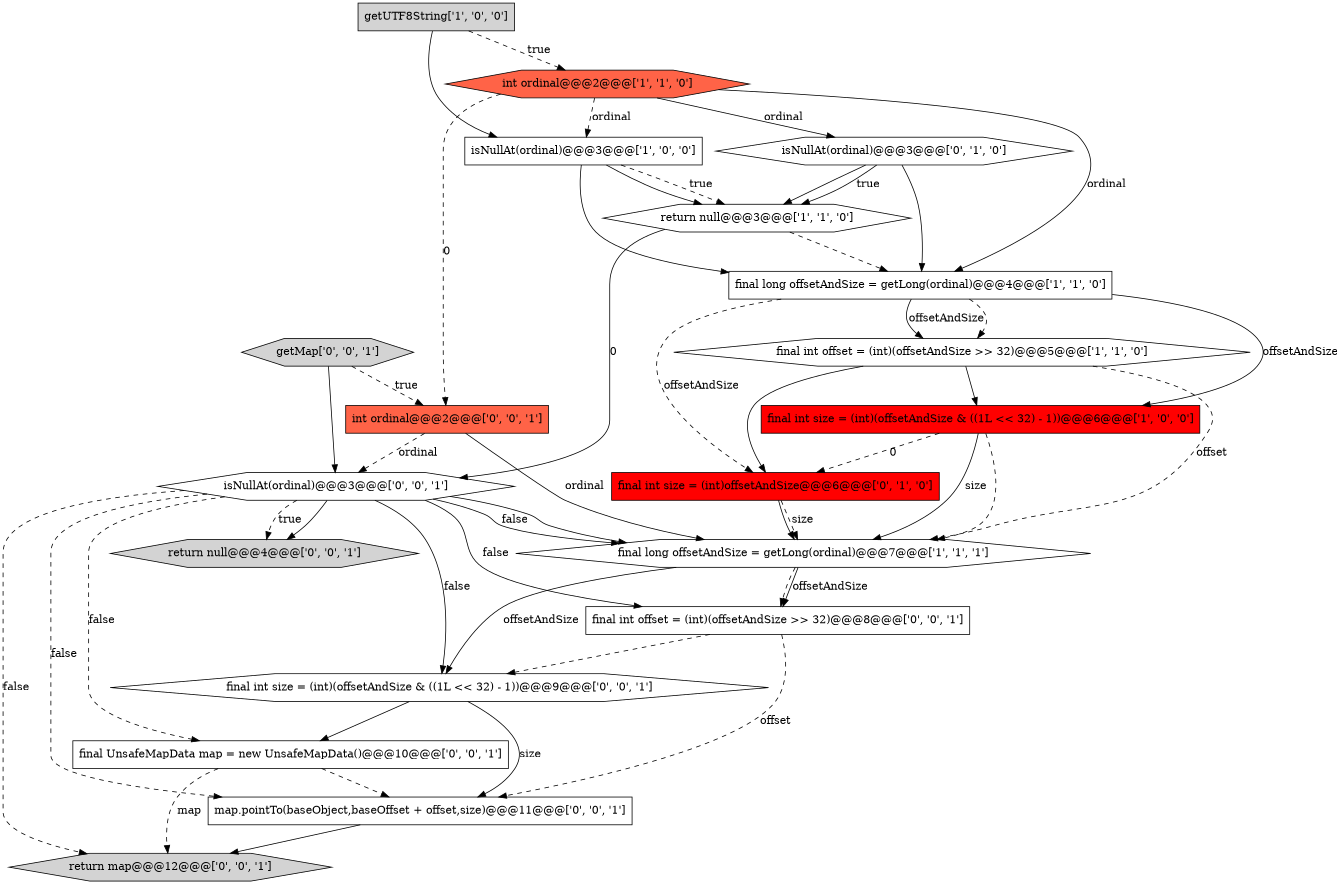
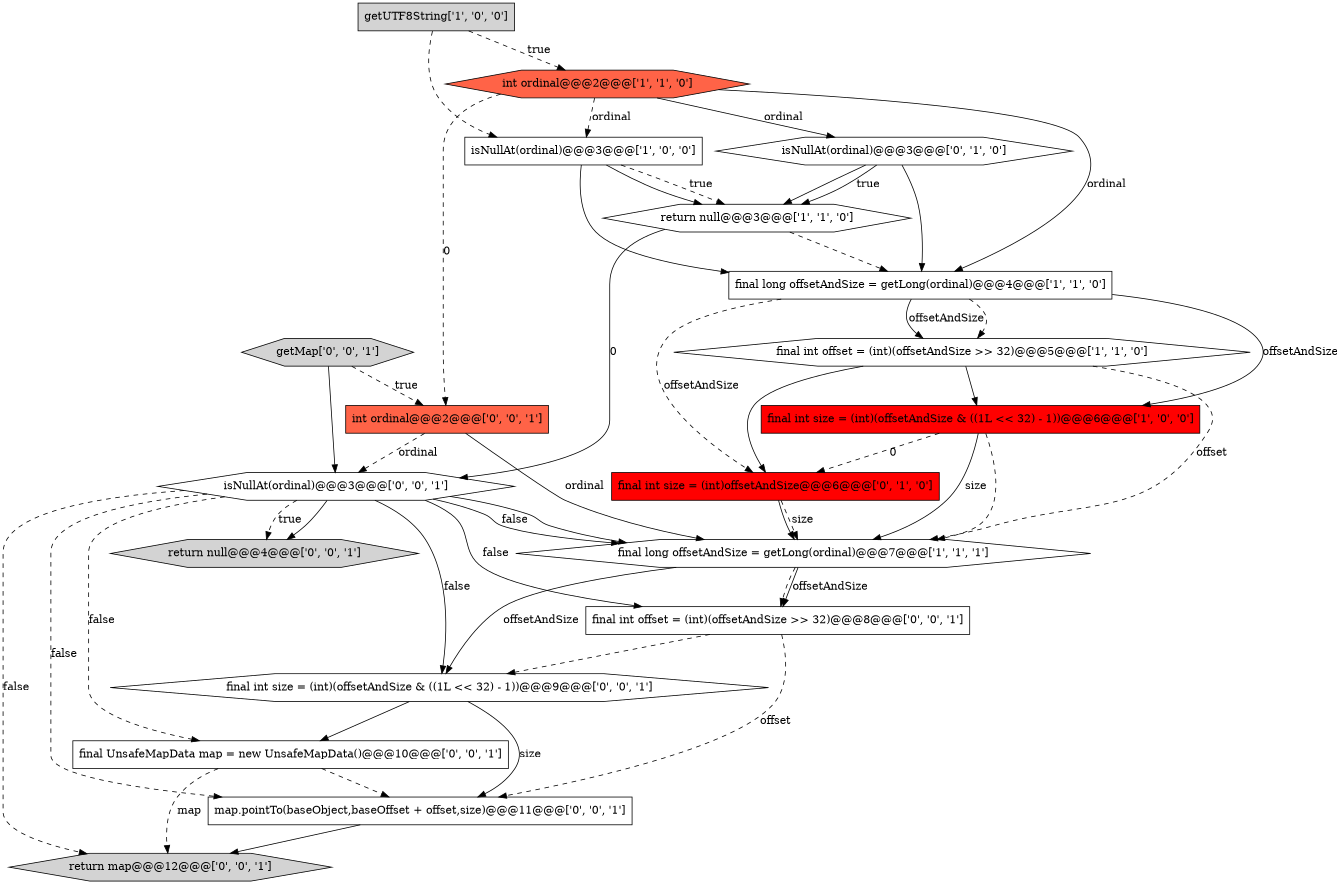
edge "getUTF8String['1', '0', '0']" -> "isNullAt(ordinal)@@@3@@@['1', '0', '0']": style solid -> dashed
